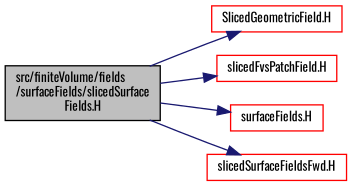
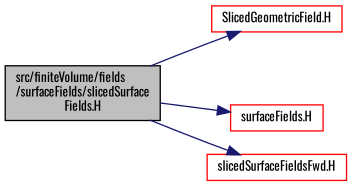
node "slicedFvsPatchField.H": removed
